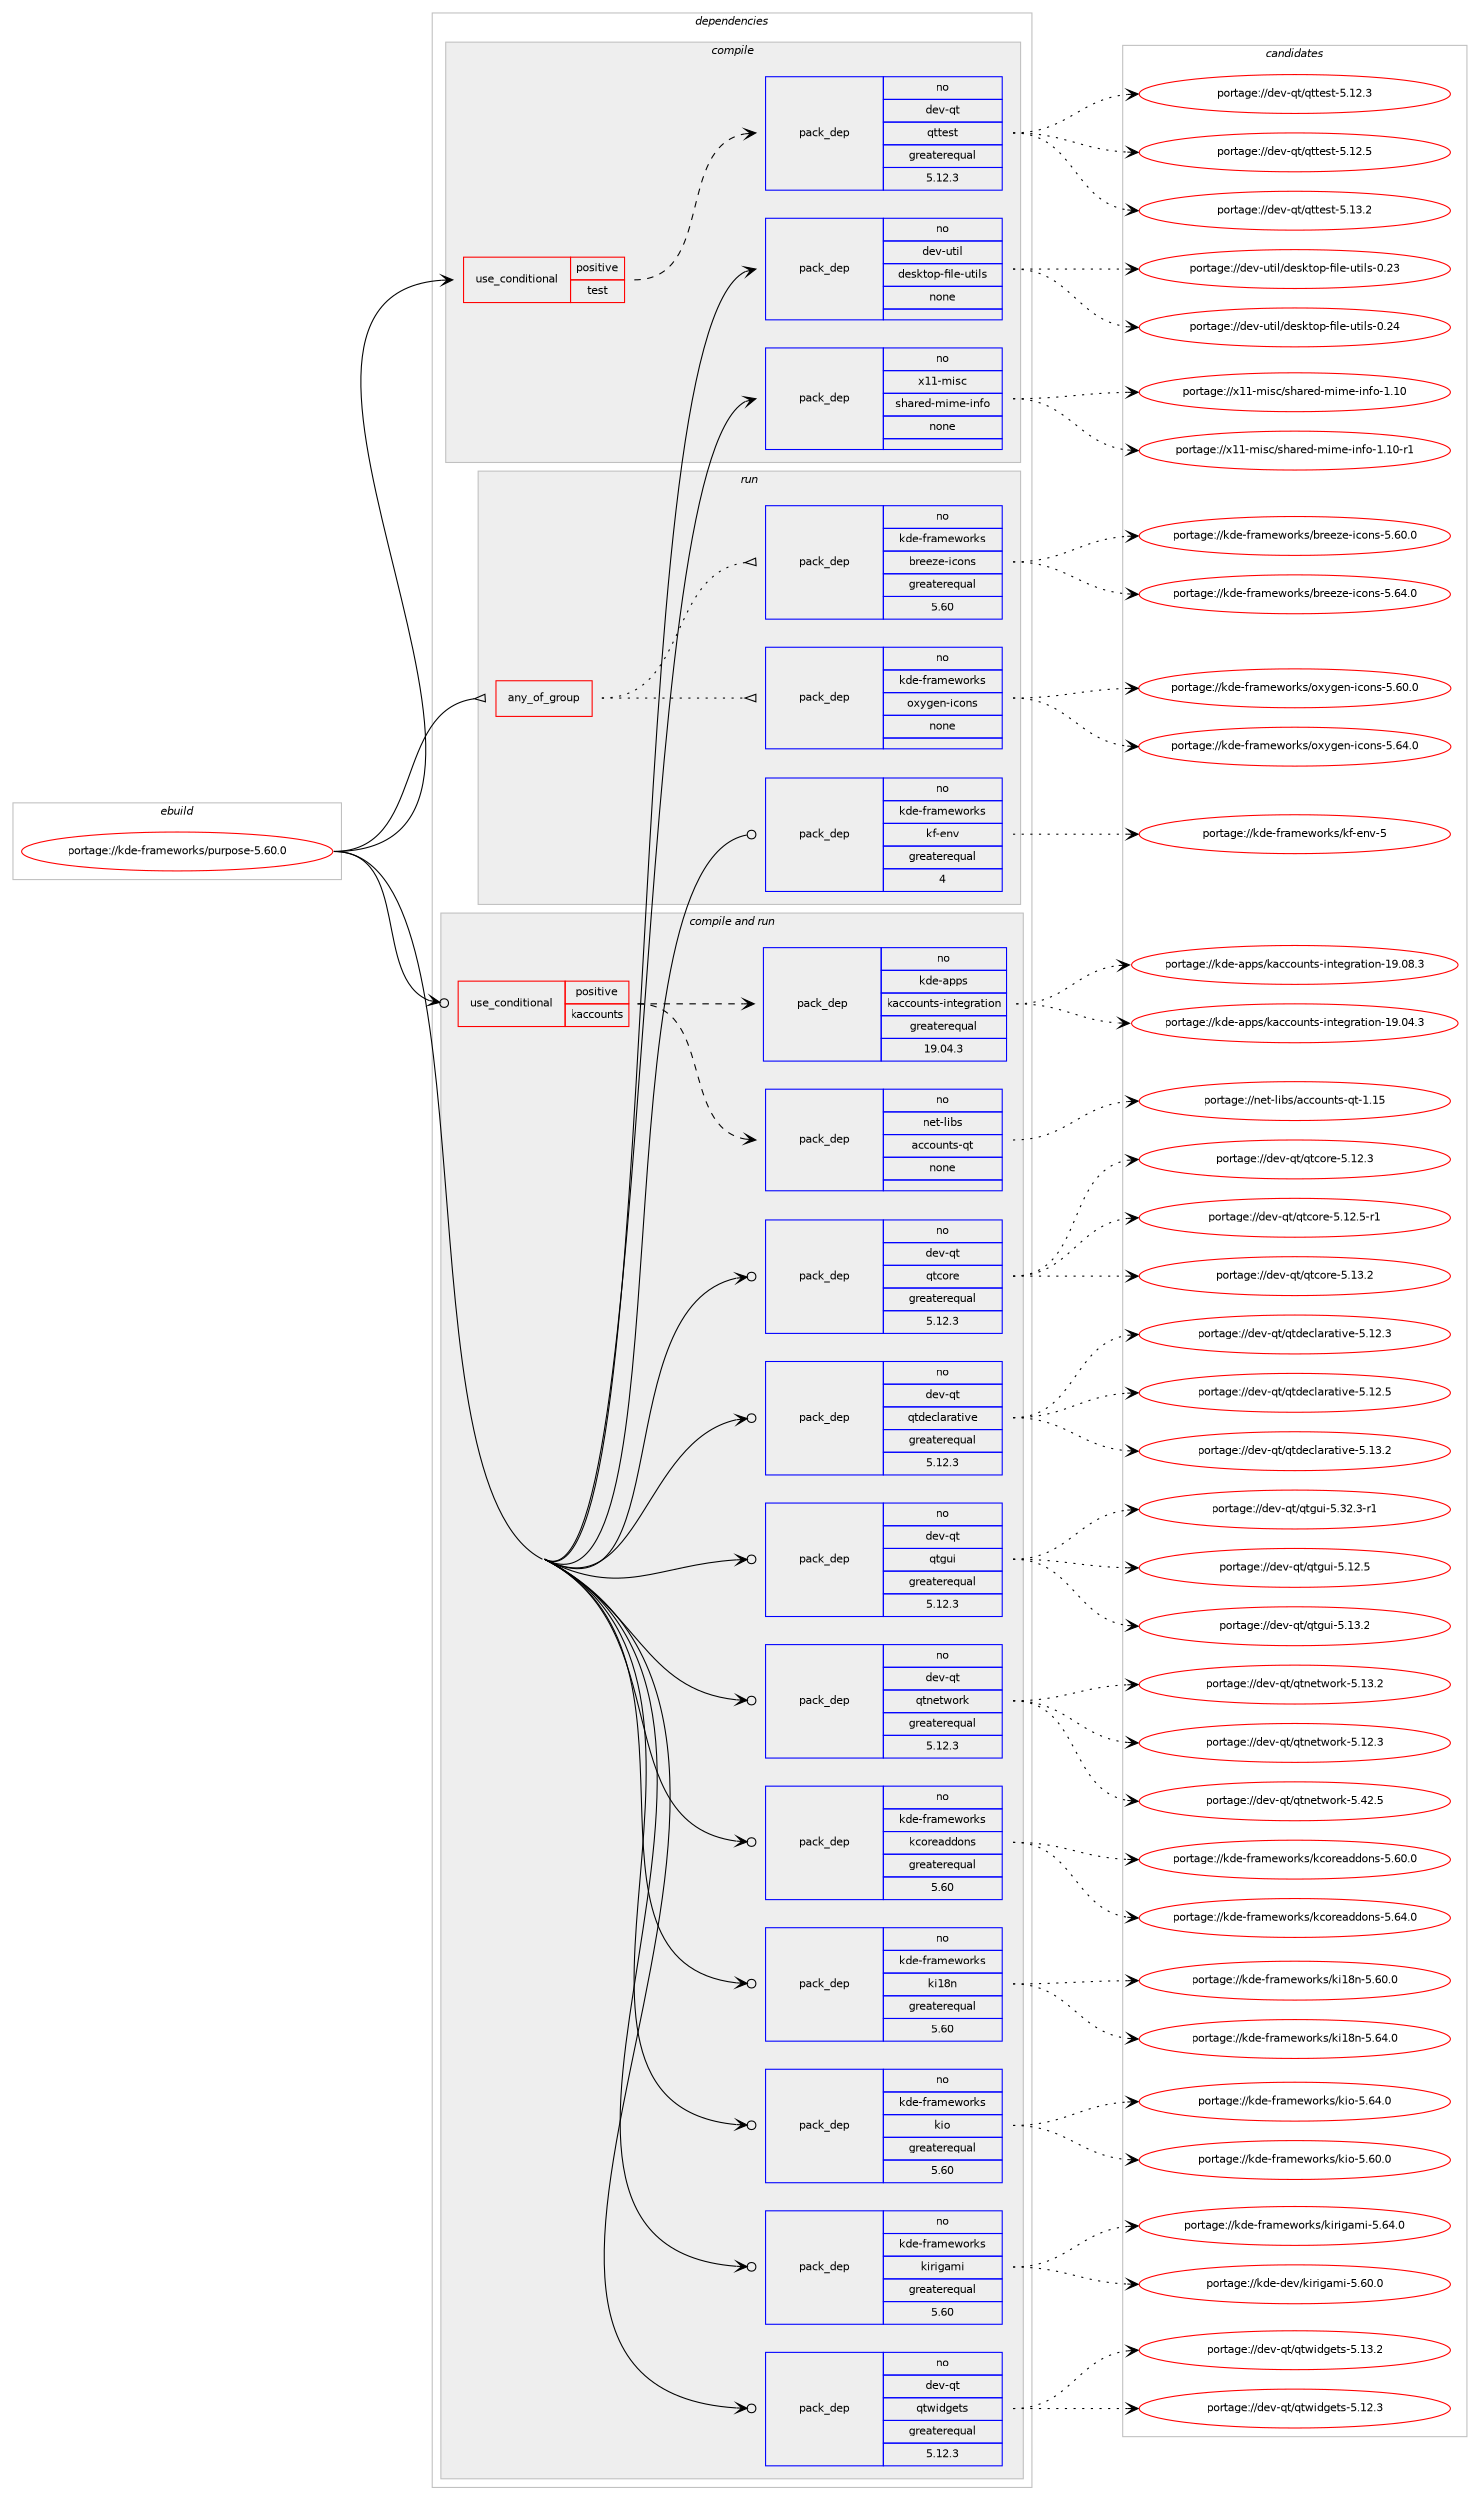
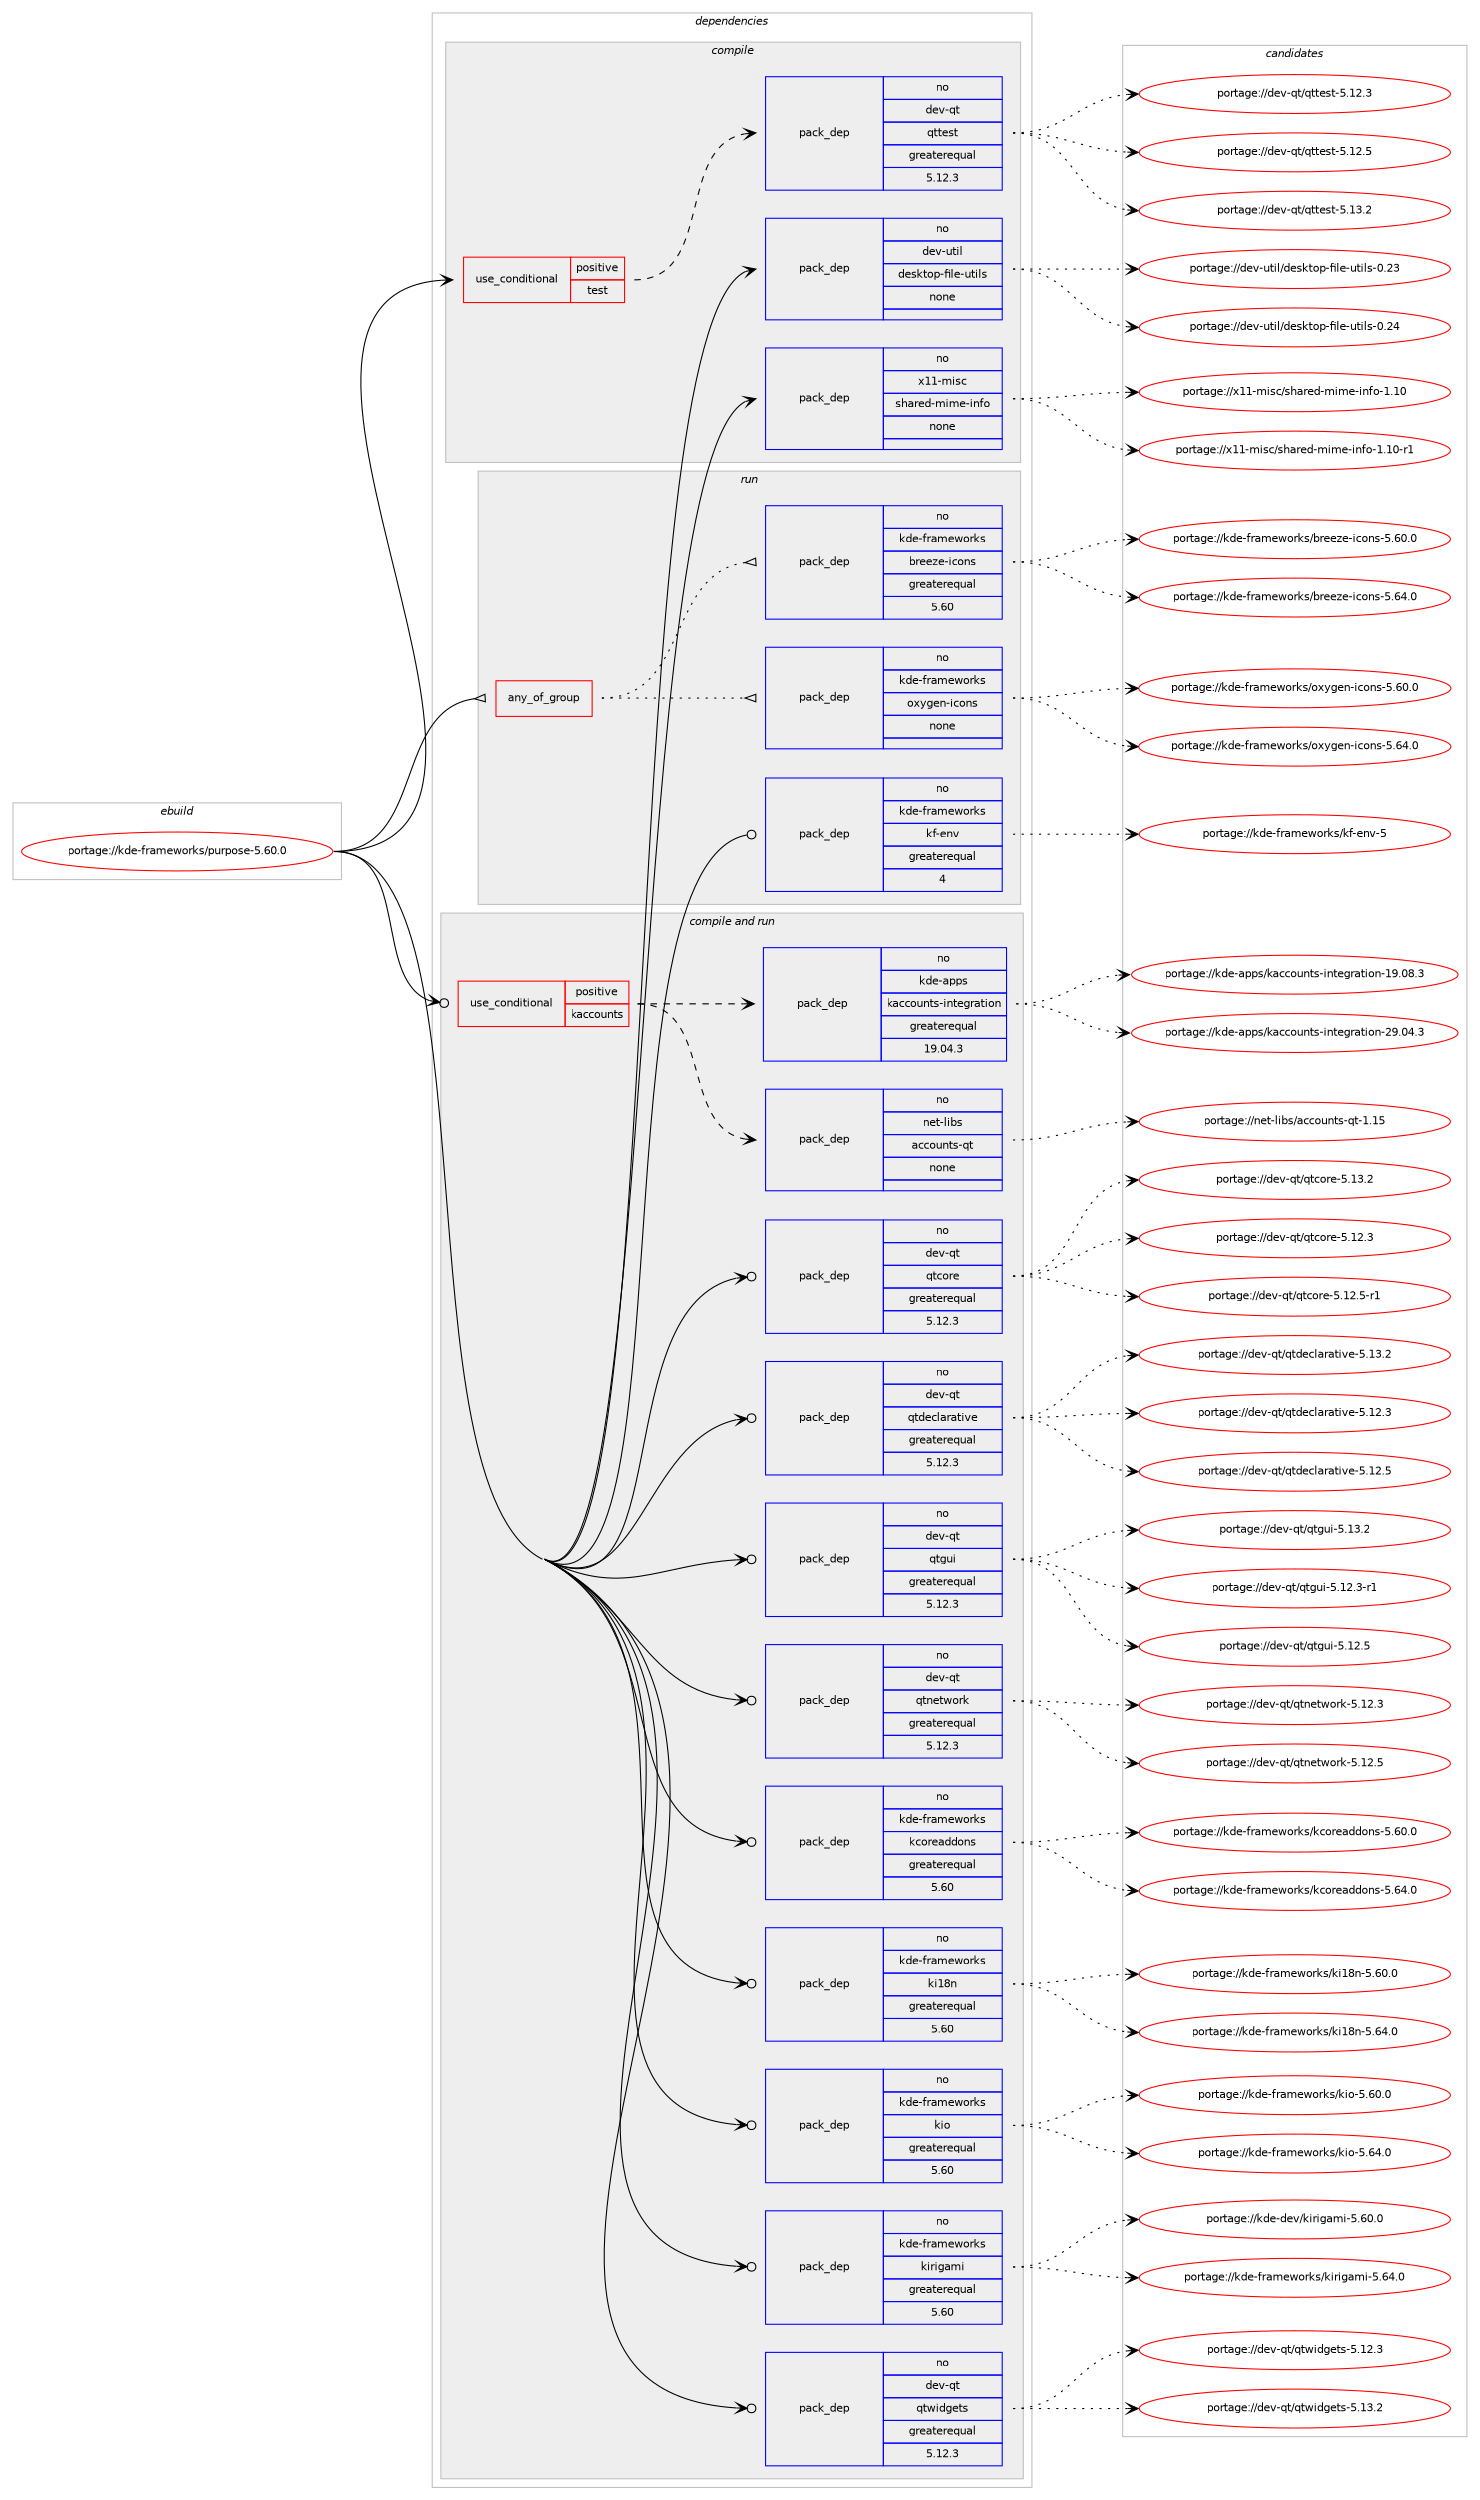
node "portage://kde-apps/kaccounts-integration-19.04.3": label "portage://kde-apps/kaccounts-integration-19.04.3" -> "portage://kde-apps/kaccounts-integration-29.04.3"
node "portage://dev-qt/qtgui-5.32.3-r1": label "portage://dev-qt/qtgui-5.32.3-r1" -> "portage://dev-qt/qtgui-5.12.3-r1"
node "portage://dev-qt/qtnetwork-5.13.2": removed
node "portage://dev-qt/qtnetwork-5.42.5": label "portage://dev-qt/qtnetwork-5.42.5" -> "portage://dev-qt/qtnetwork-5.12.5"
